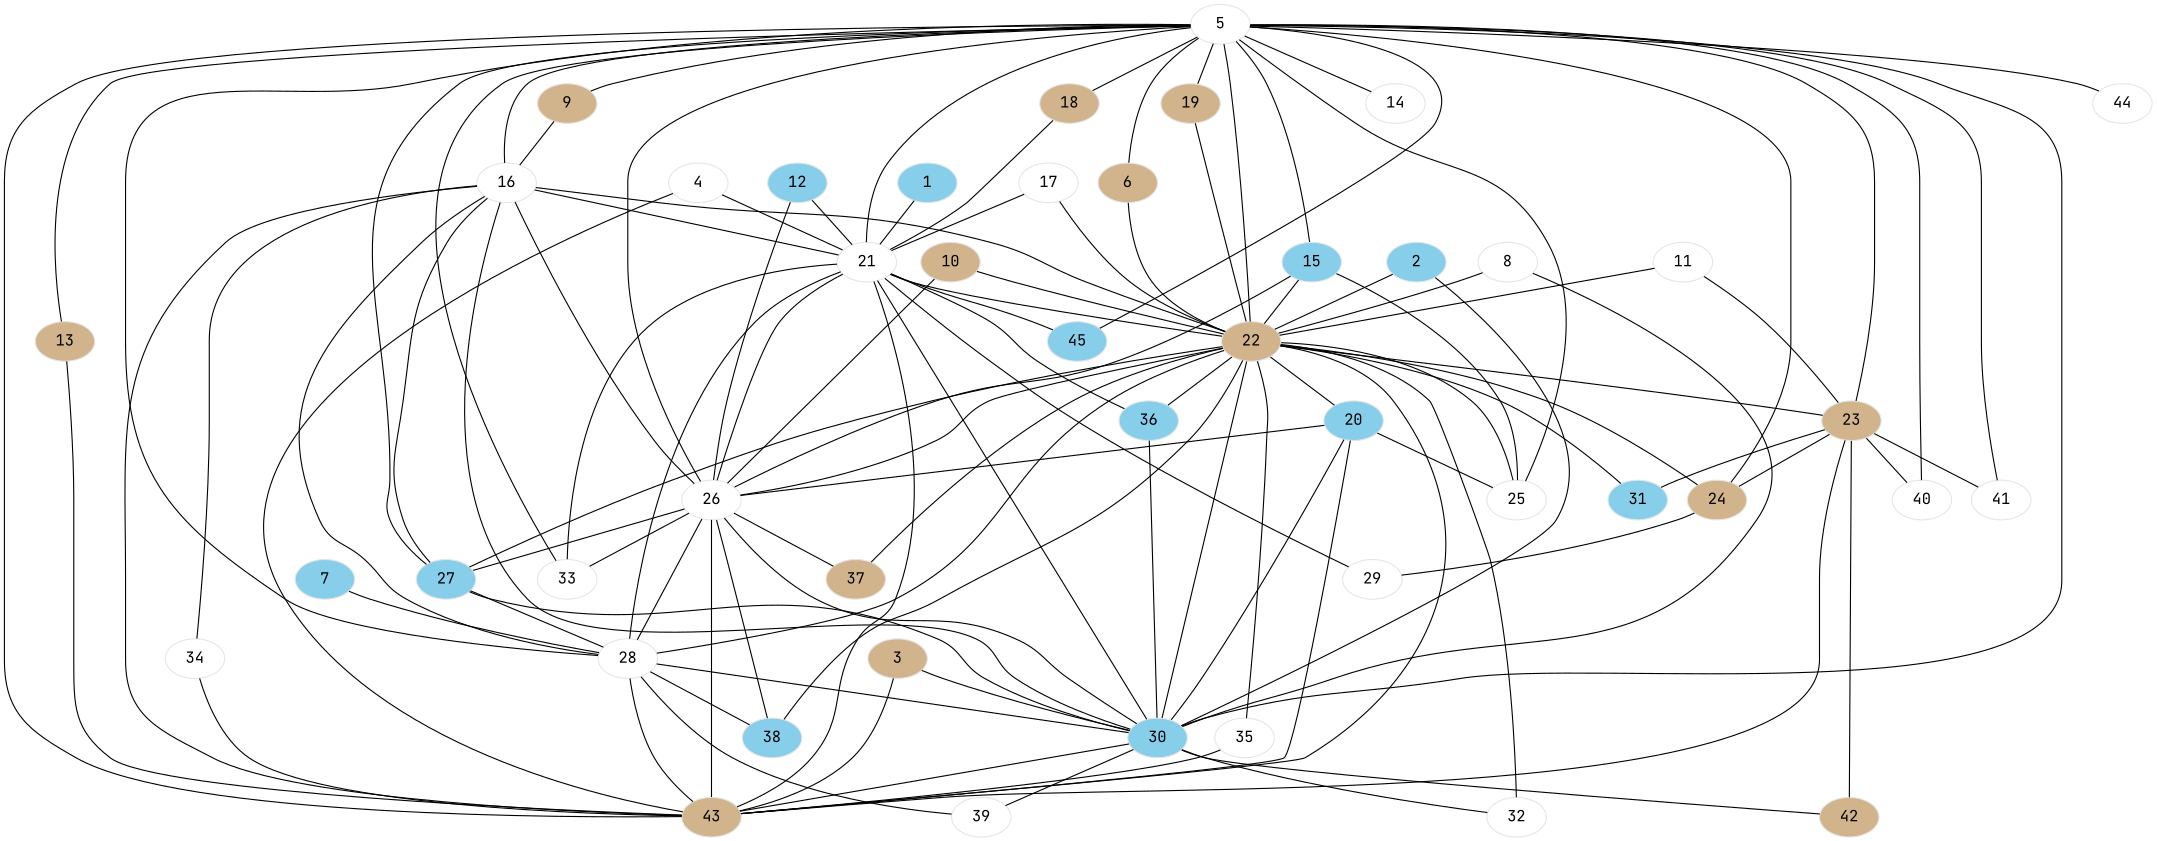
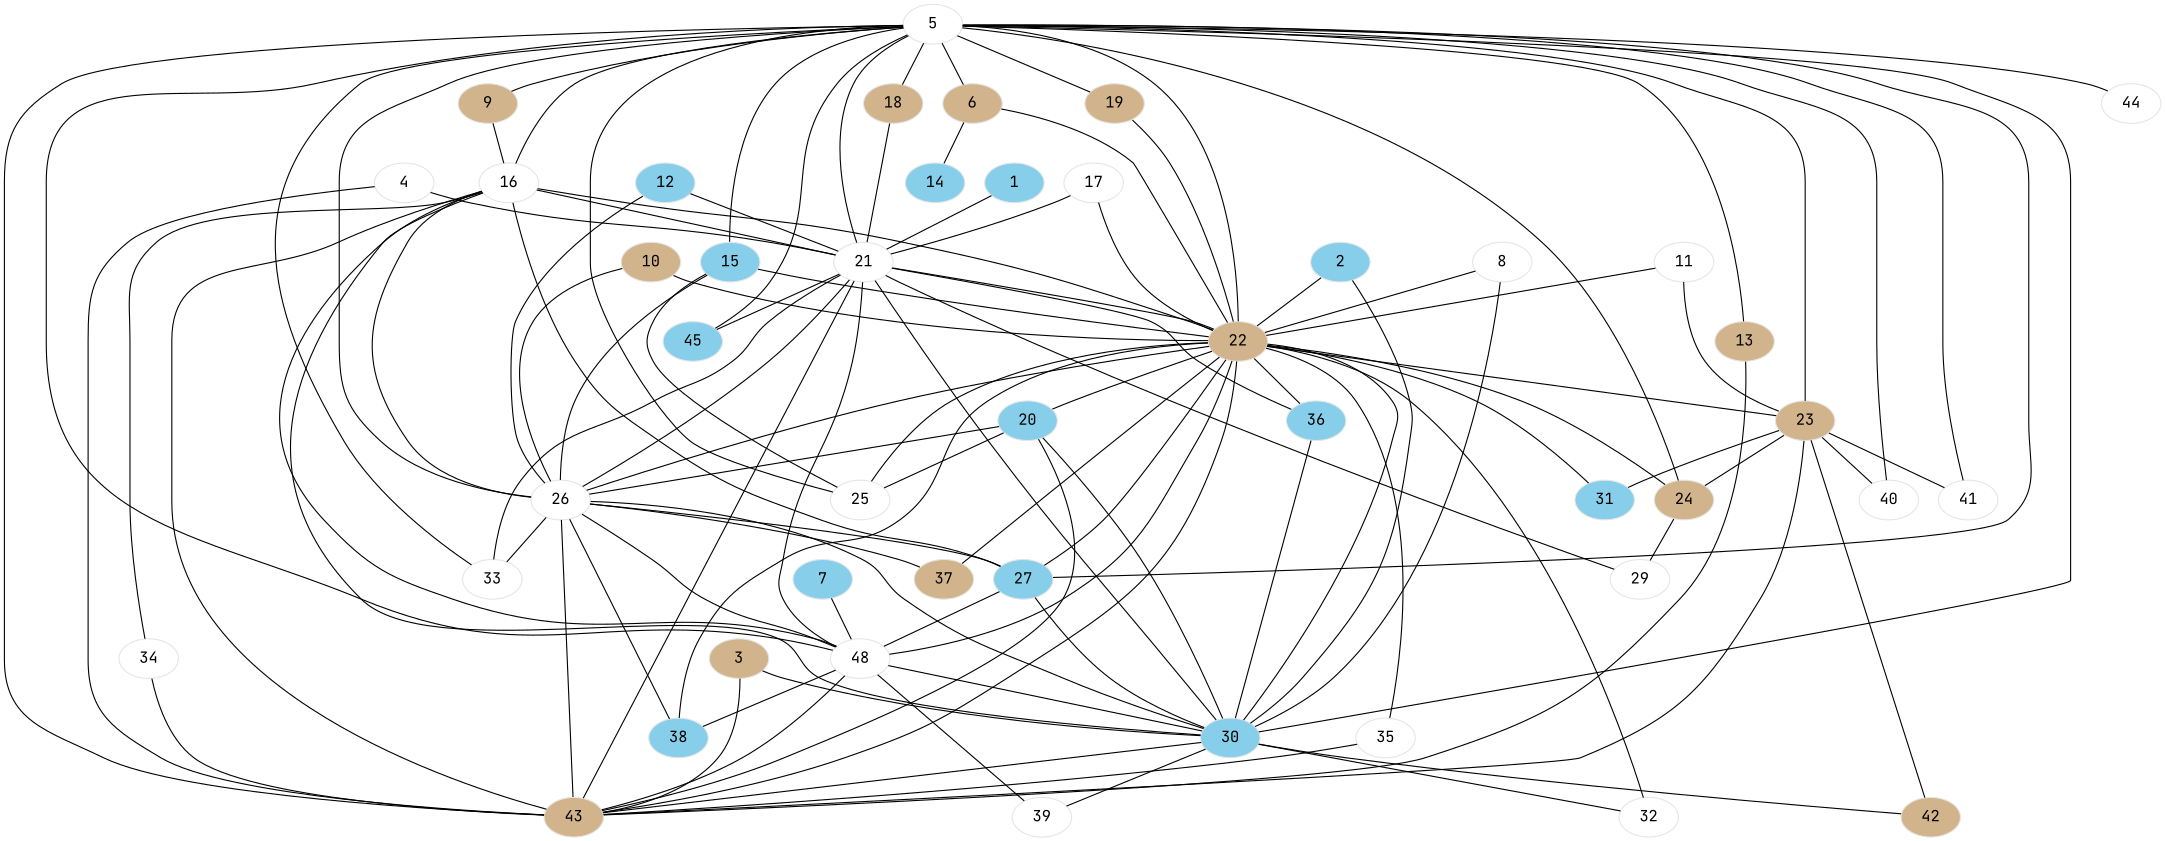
edge "5" -- "14": now "6" -- "14"
node "14": fillcolor white -> skyblue
node "28": label "28" -> "48"
